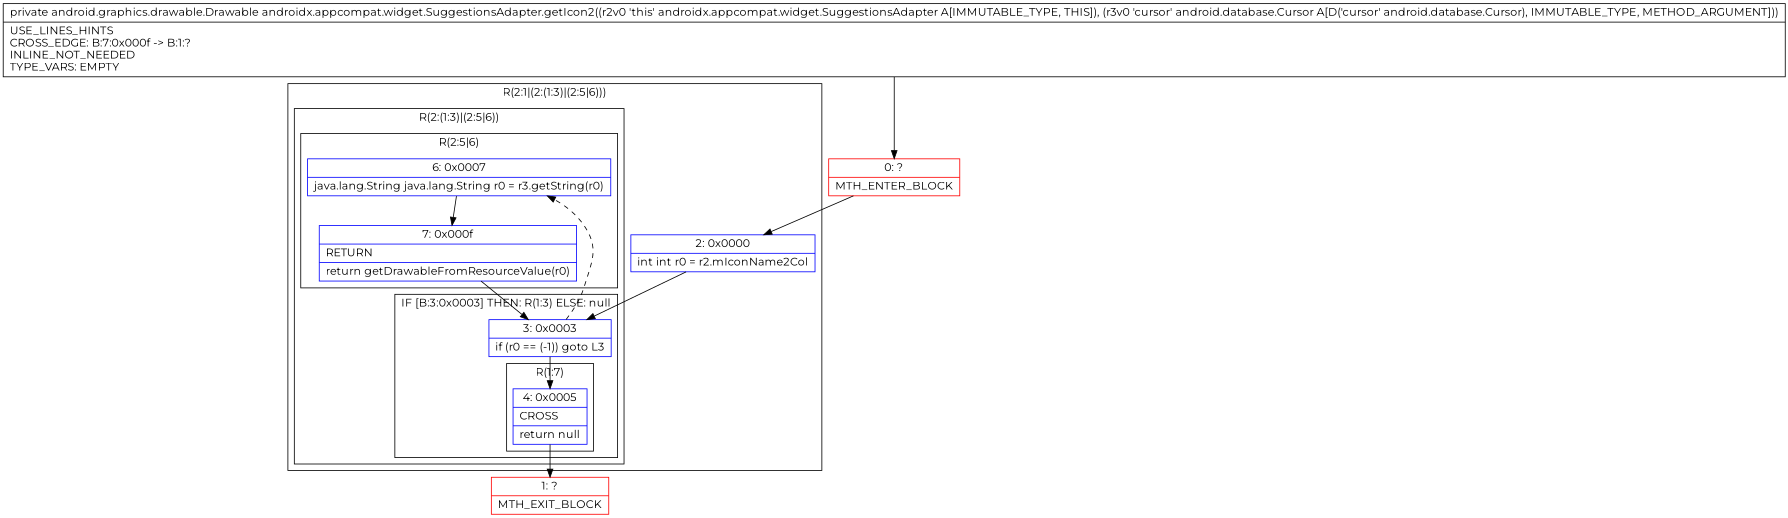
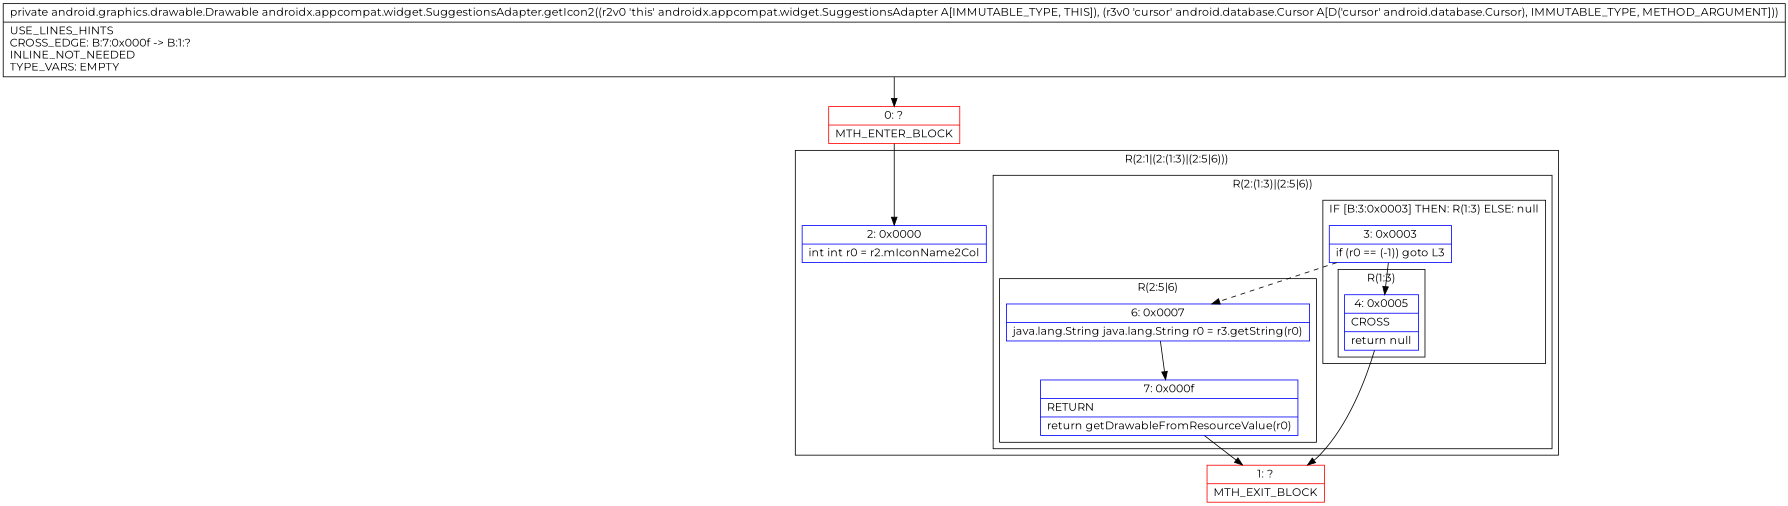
edge "2: 0x0000" -> "3: 0x0003": removed
edge "7: 0x000f" -> "3: 0x0003": now "7: 0x000f" -> "1: ?"
cluster "R(1:7)": label "R(1:7)" -> "R(1:3)"
